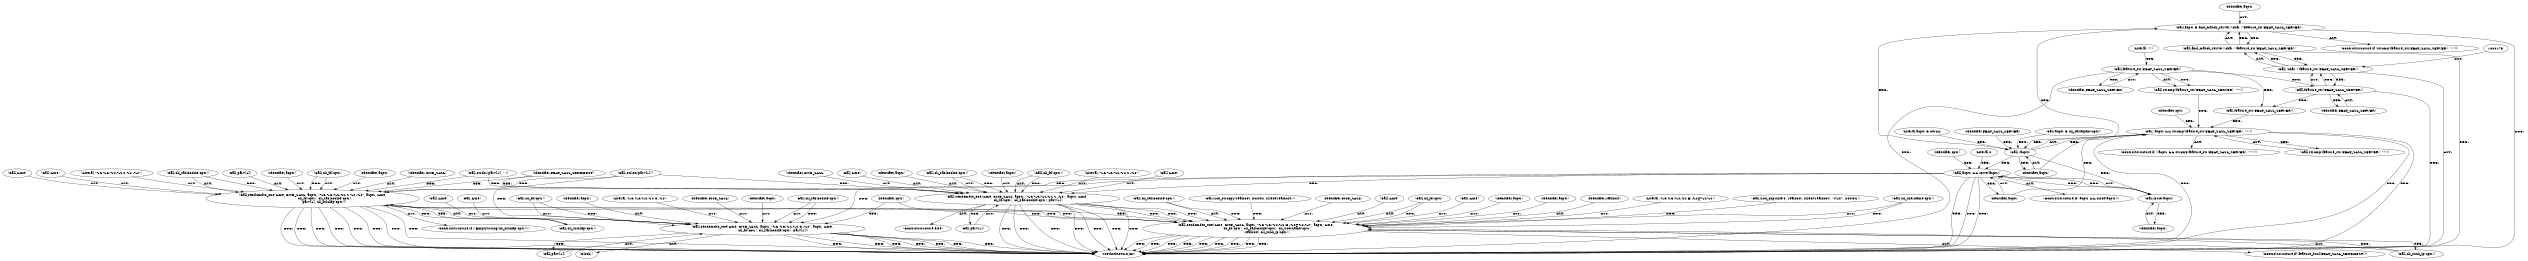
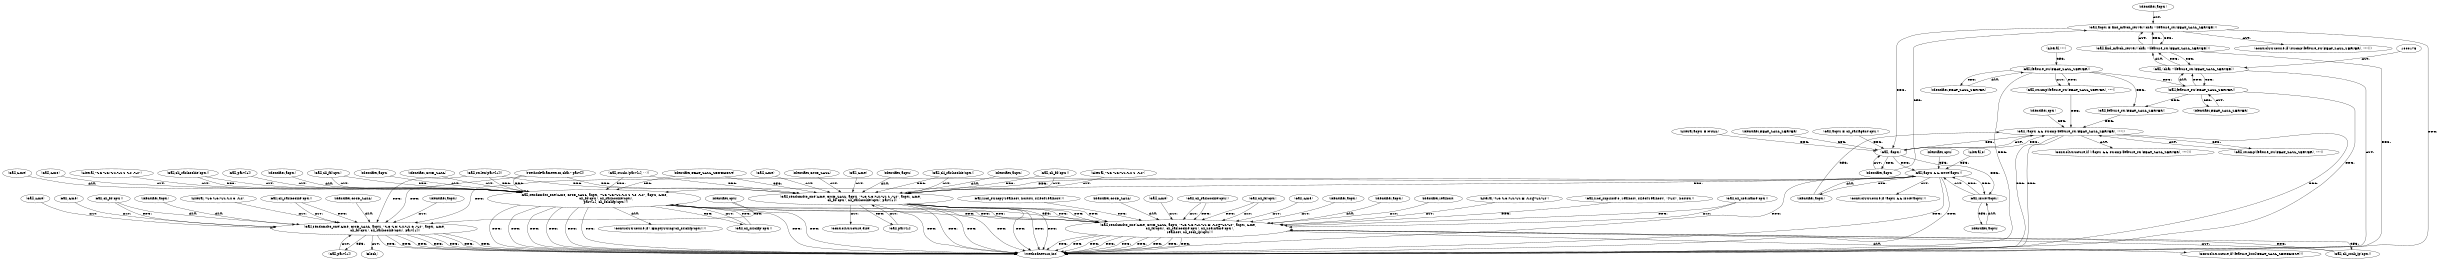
edge "(Literal,acptr = NULL)" -> "(Call,!acptr)": label "CFG: " -> "DDG: "
node "(MethodParameterIn,char* parv[])": added
